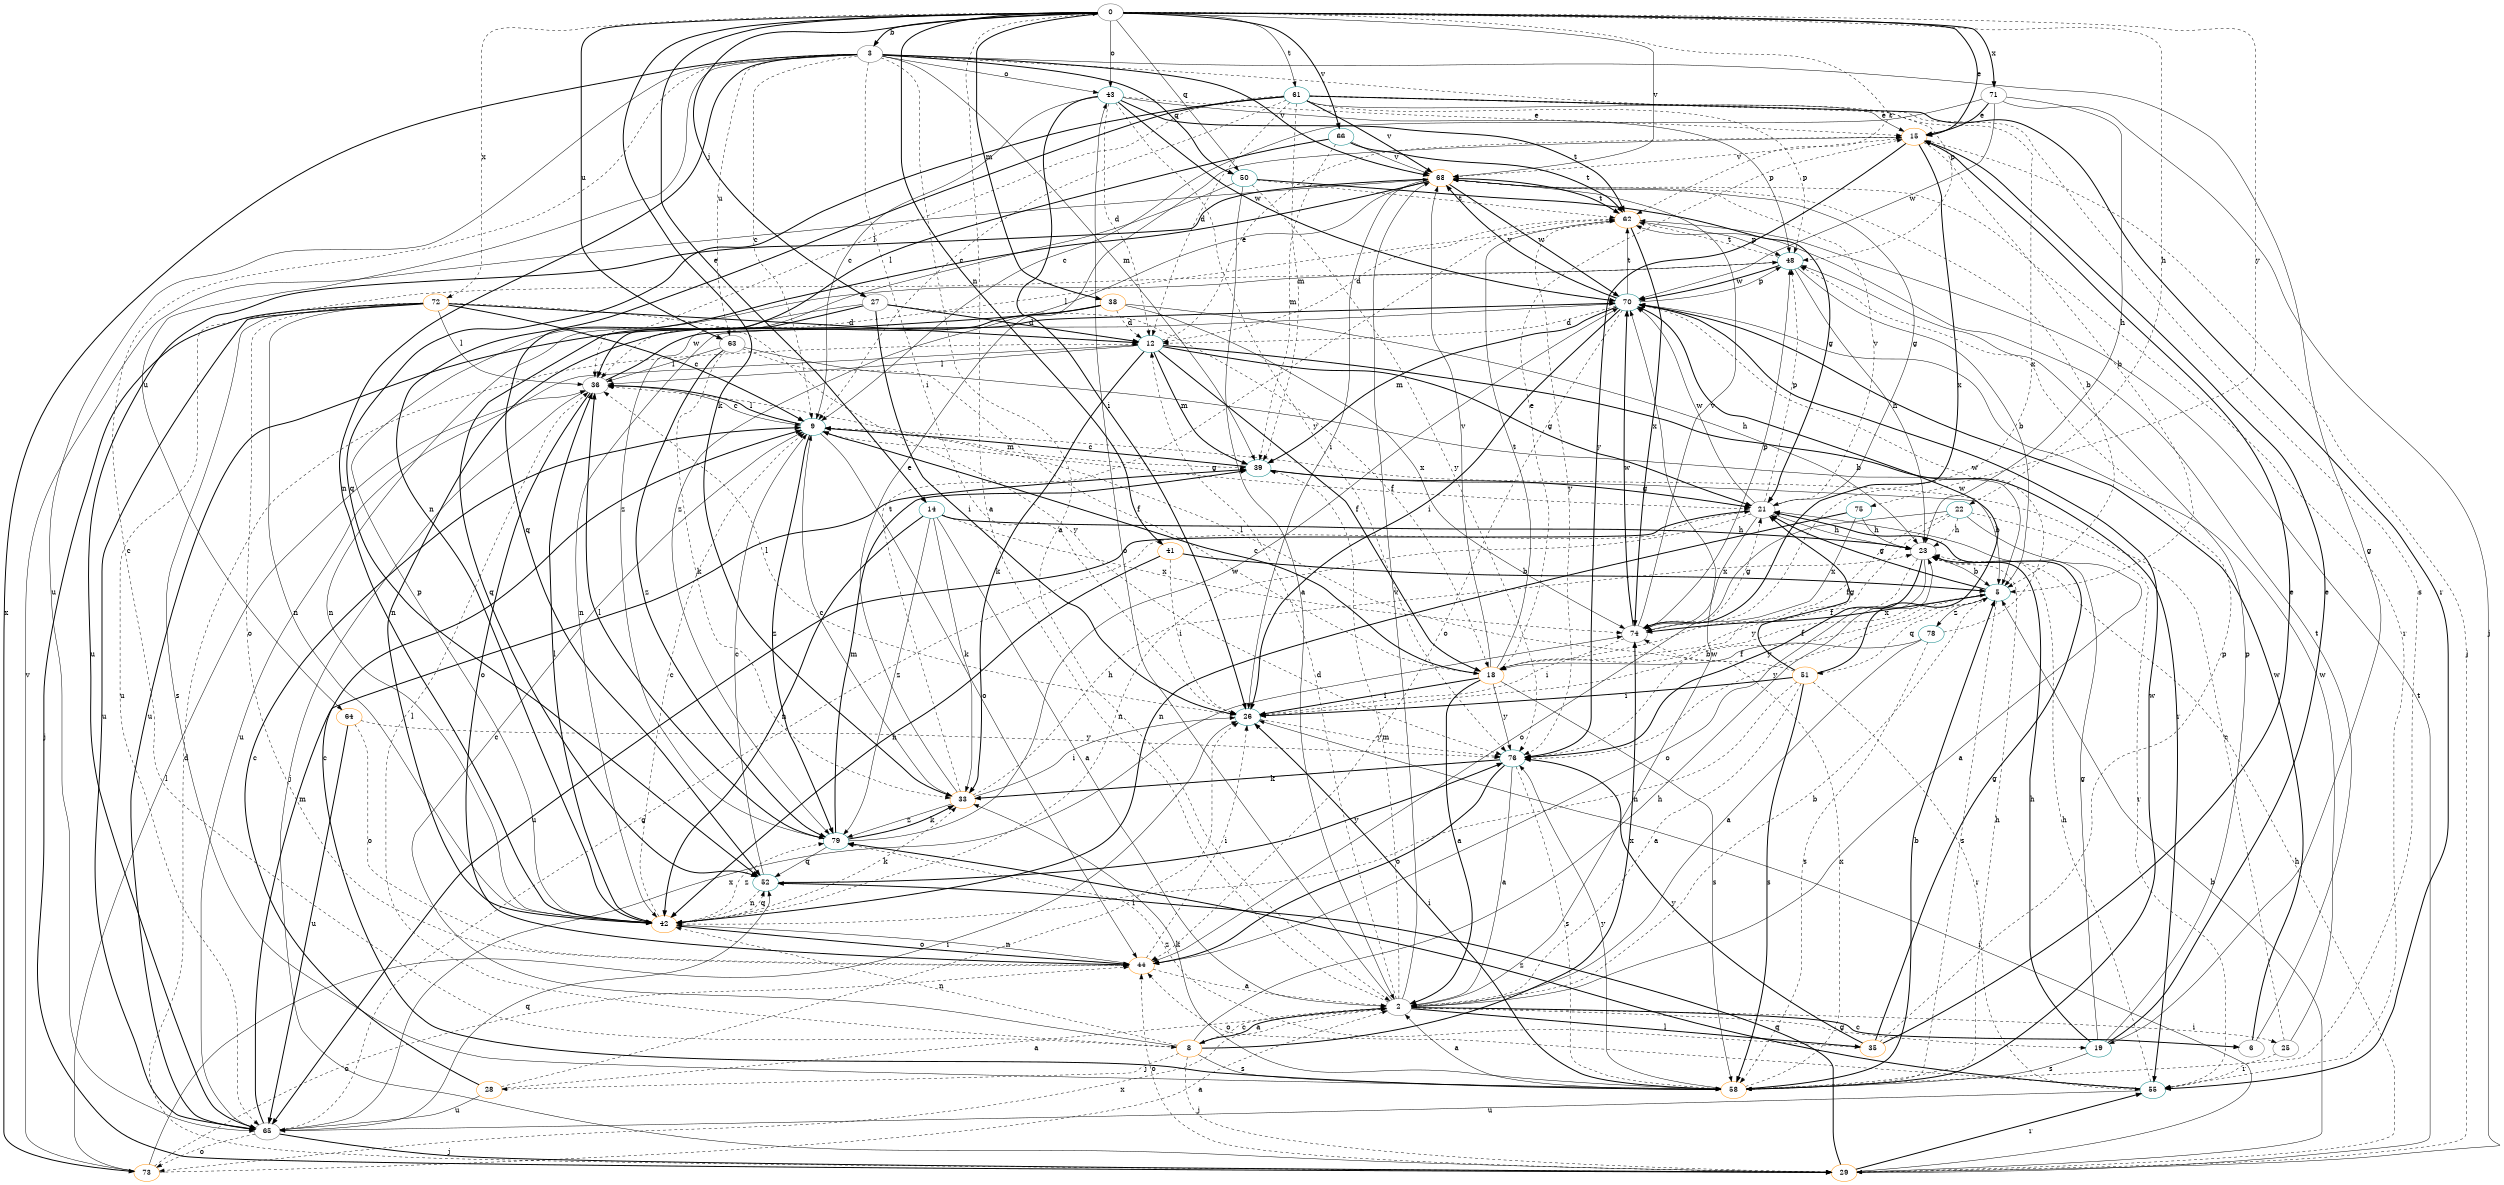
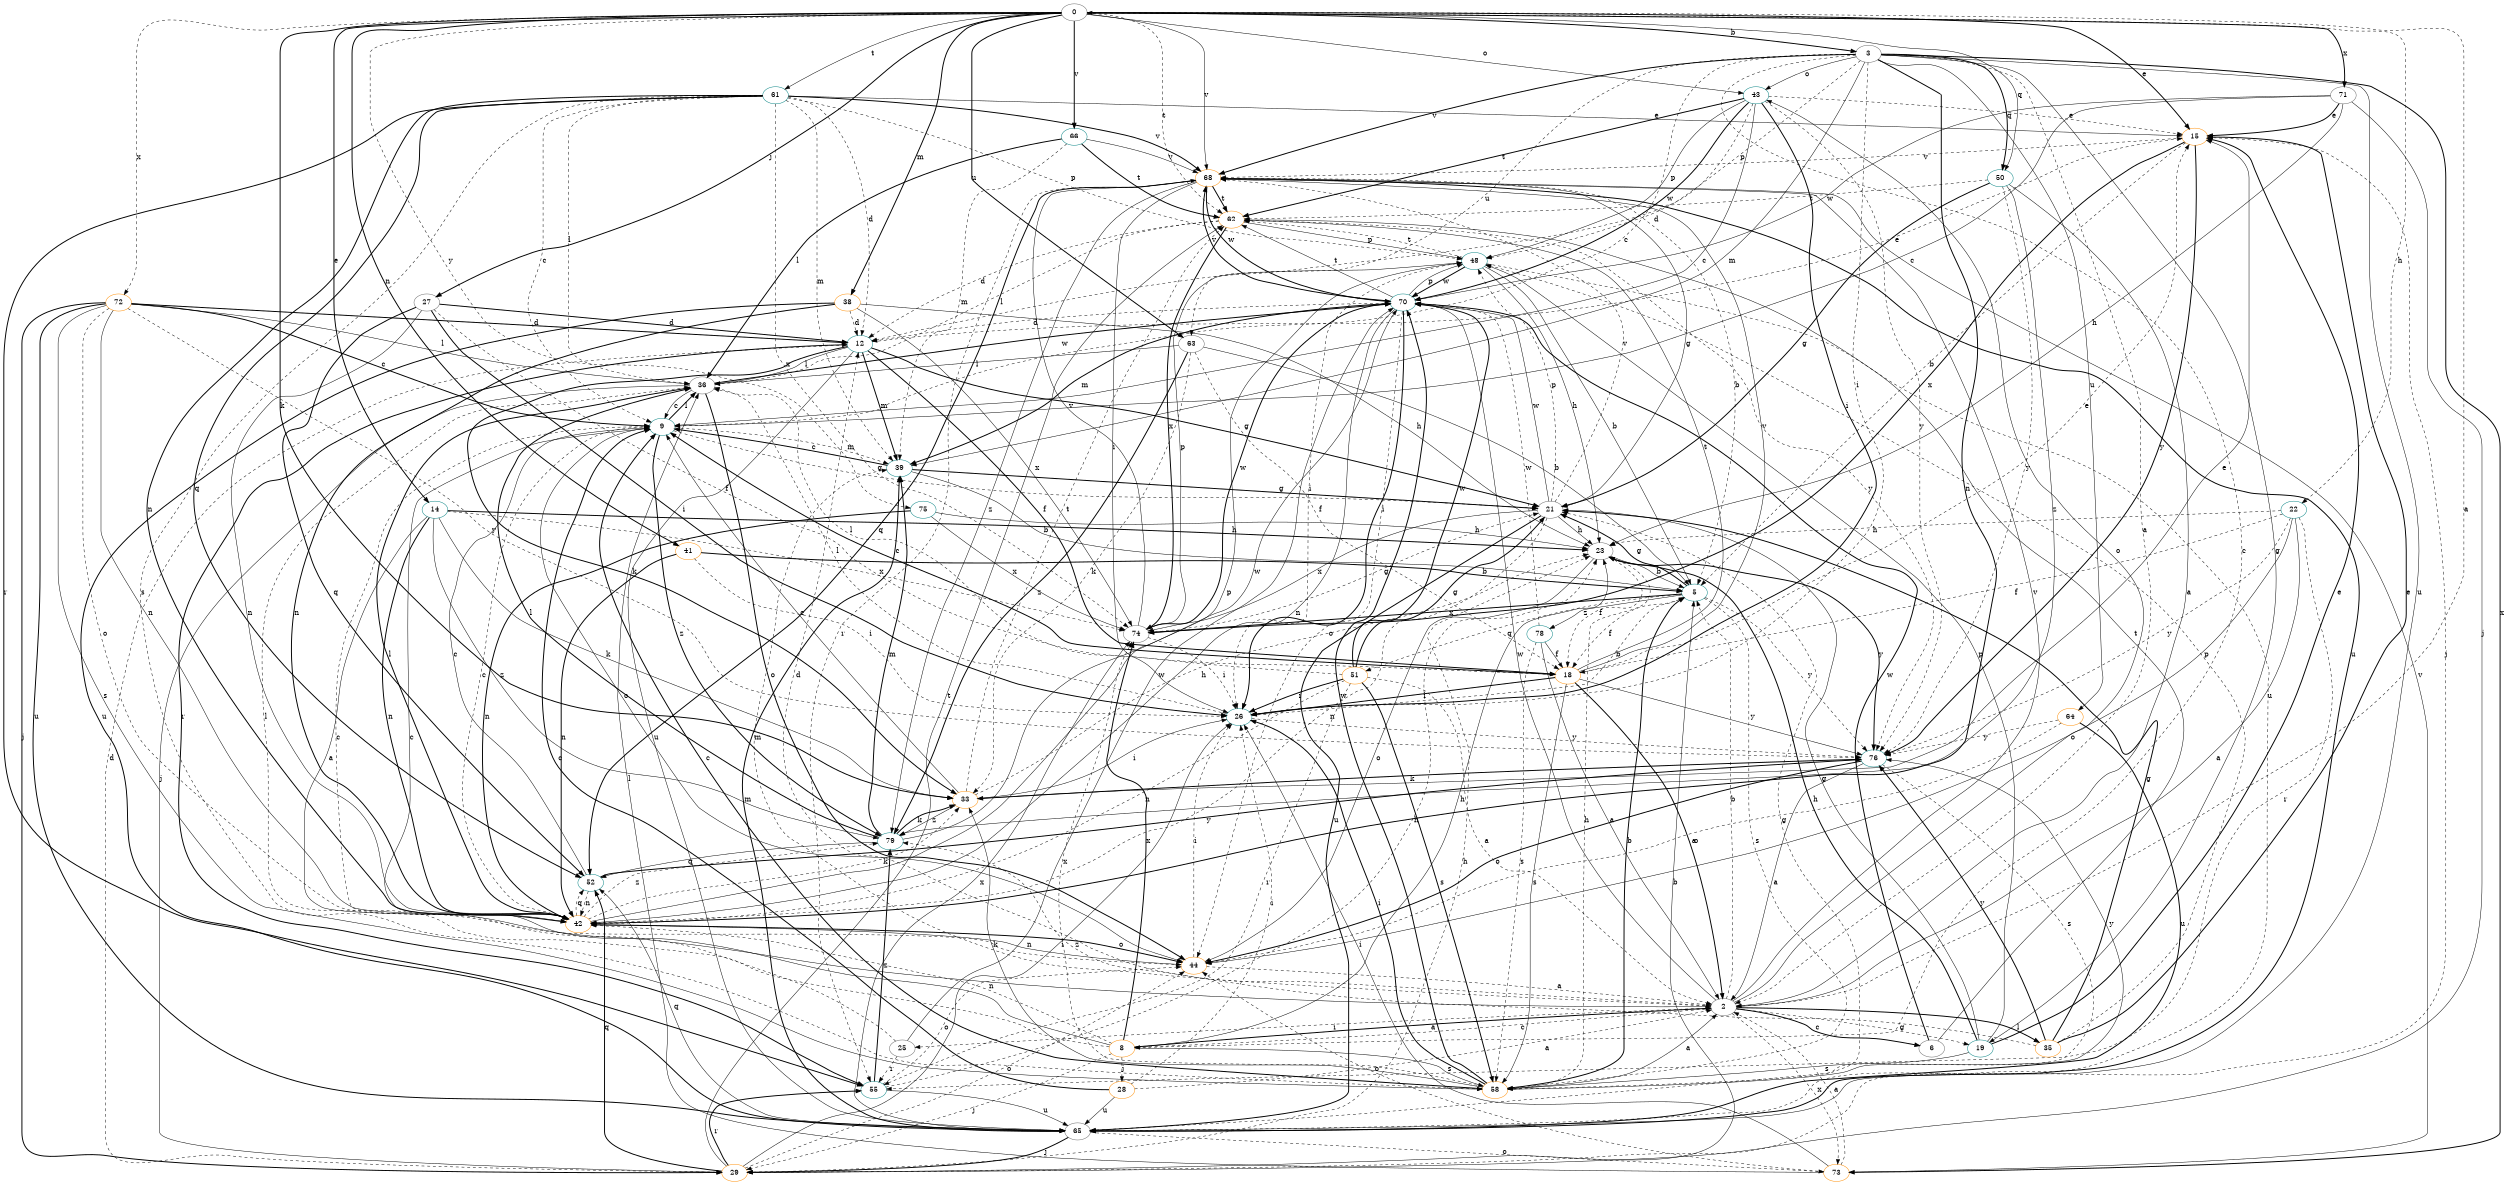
edge "48" -> "26": added, label "i"
